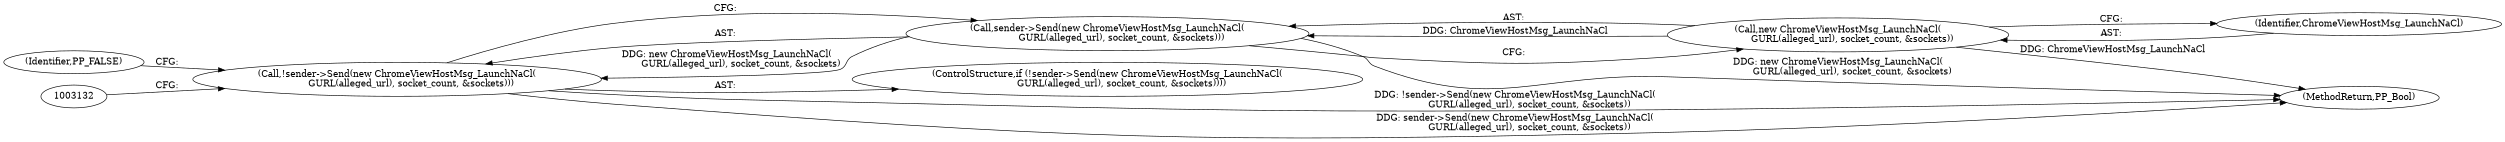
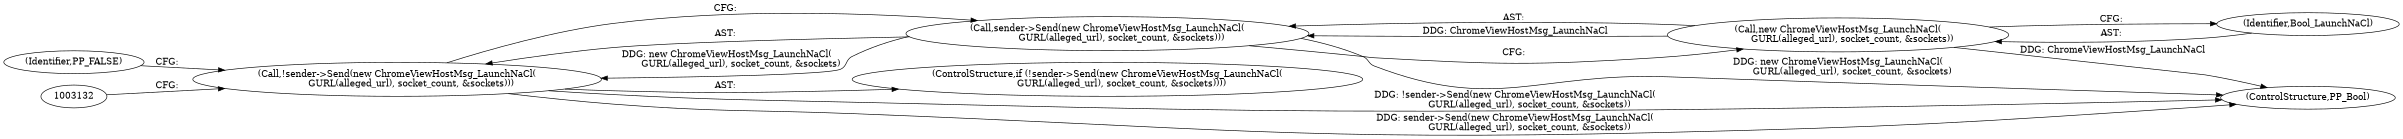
node "(Identifier,ChromeViewHostMsg_LaunchNaCl)": label "(Identifier,ChromeViewHostMsg_LaunchNaCl)" -> "(Identifier,Bool_LaunchNaCl)"
node "(MethodReturn,PP_Bool)": label "(MethodReturn,PP_Bool)" -> "(ControlStructure,PP_Bool)"
